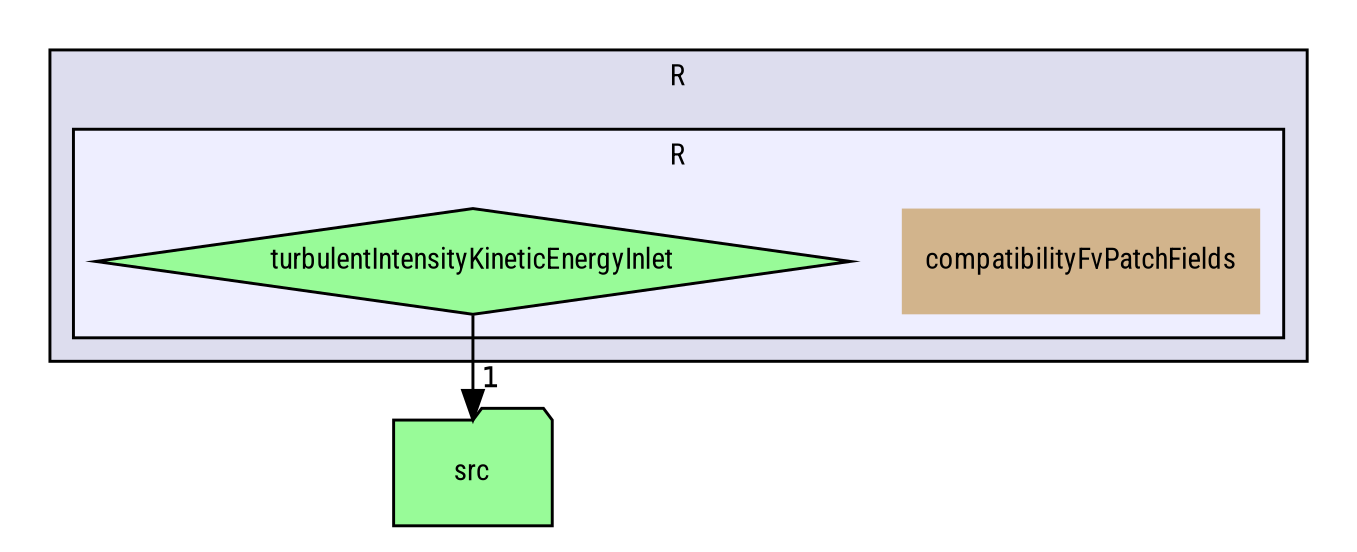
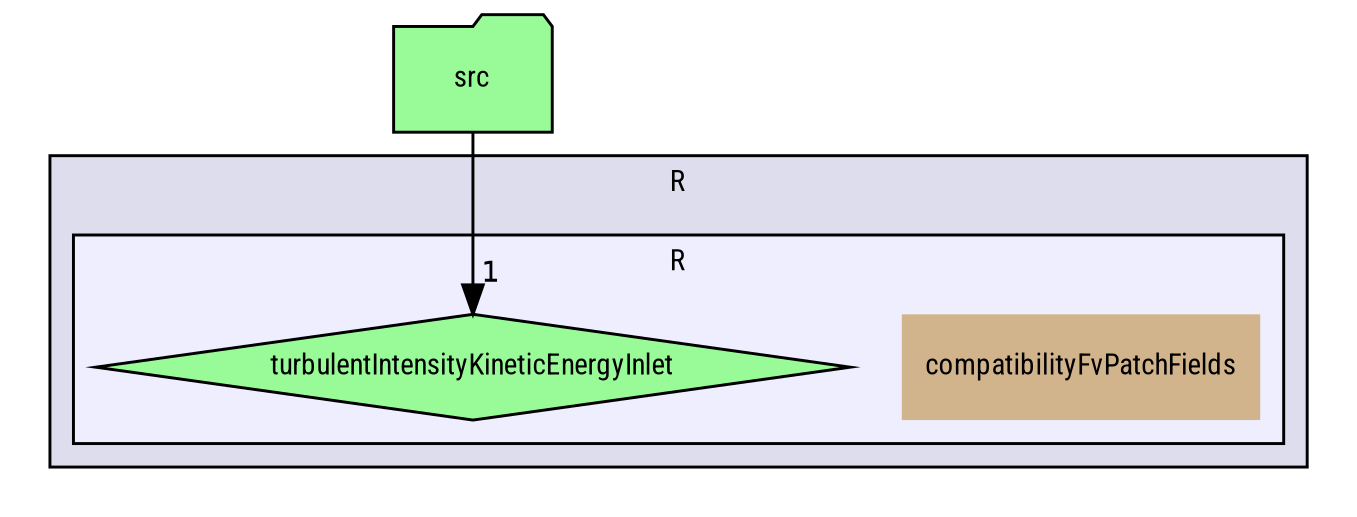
edge "turbulentIntensityKineticEnergyInlet" -> "src": reversed
